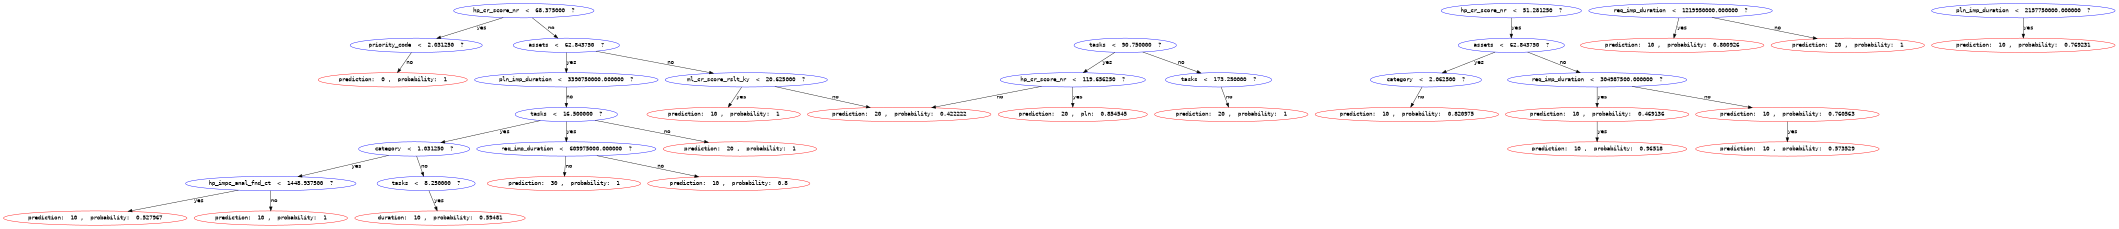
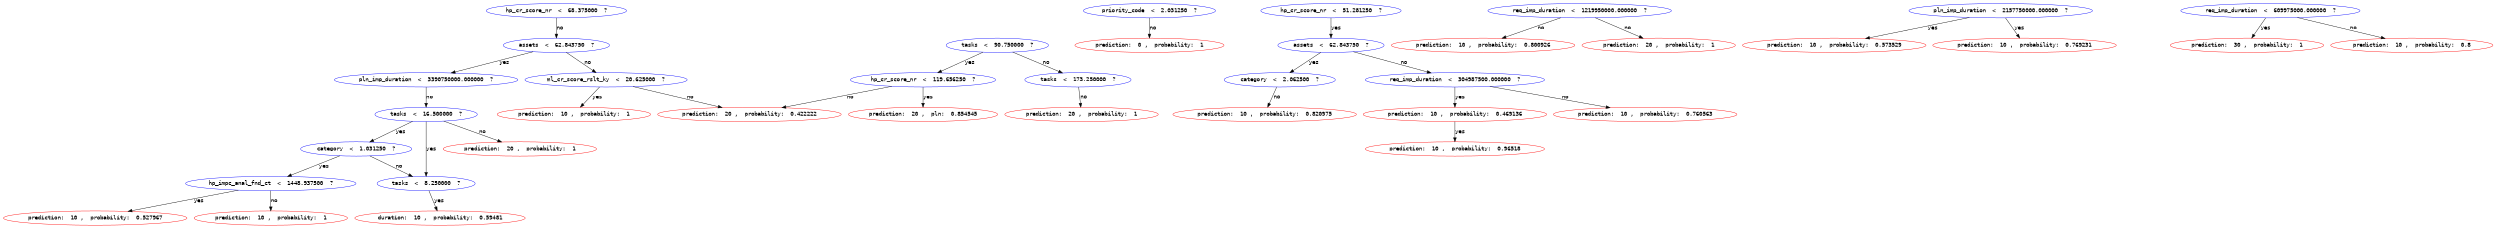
edge "hp_cr_score_nr  <  68.375000  ?" -> "priority_code  <  2.031250  ?": removed, label "yes"
edge "req_imp_duration  <  1219950000.000000  ?" -> "prediction:  10 ,  probability:  0.800926": label "yes" -> "no"
edge "tasks  <  16.500000  ?" -> "req_imp_duration  <  609975000.000000  ?": now "tasks  <  16.500000  ?" -> "tasks  <  8.250000  ?"
edge "prediction:  10 ,  probability:  0.760563" -> "prediction:  10 ,  probability:  0.573529": now "pln_imp_duration  <  2157750000.000000  ?" -> "prediction:  10 ,  probability:  0.573529"
edge "req_imp_duration  <  609975000.000000  ?" -> "prediction:  30 ,  probability:  1": label "no" -> "yes"
